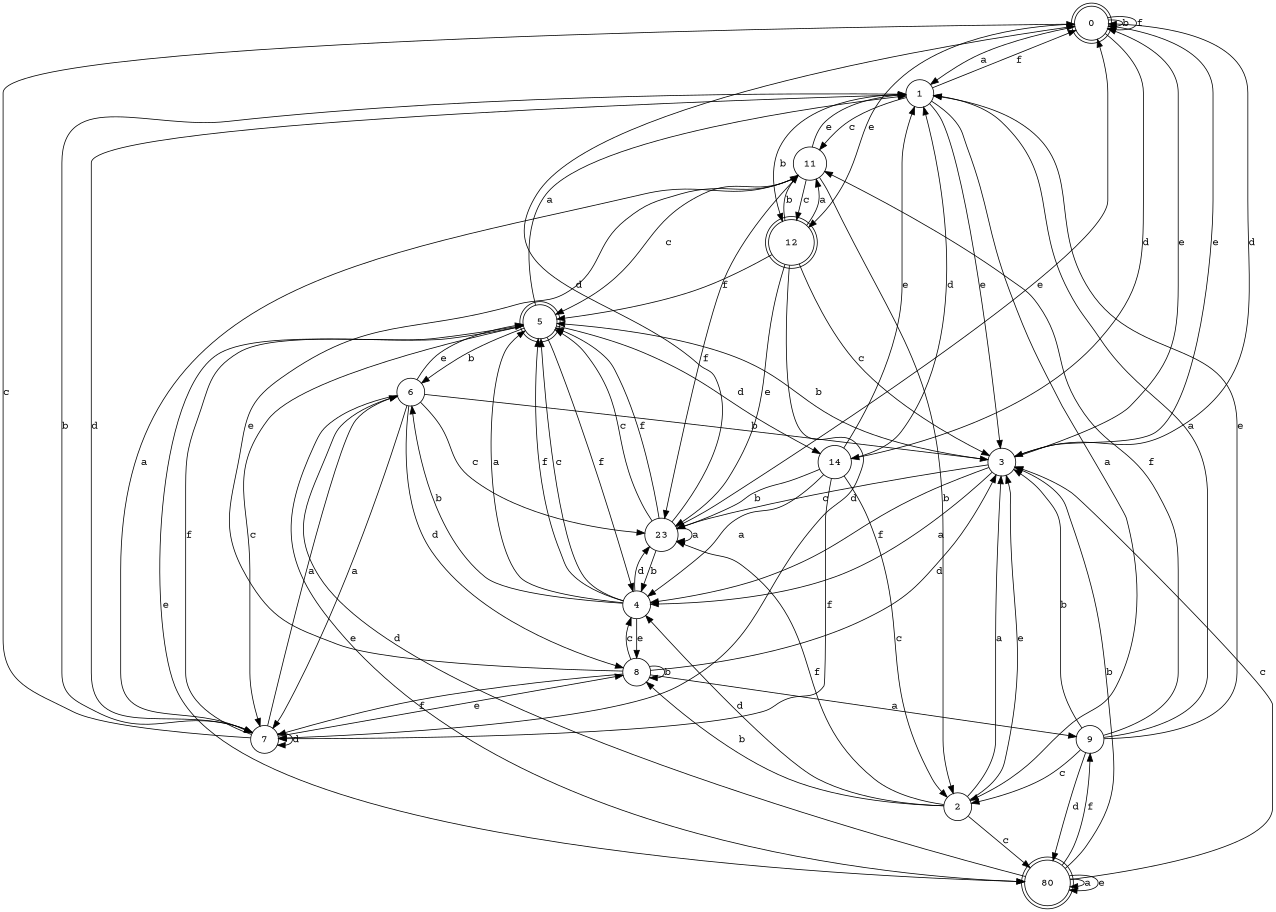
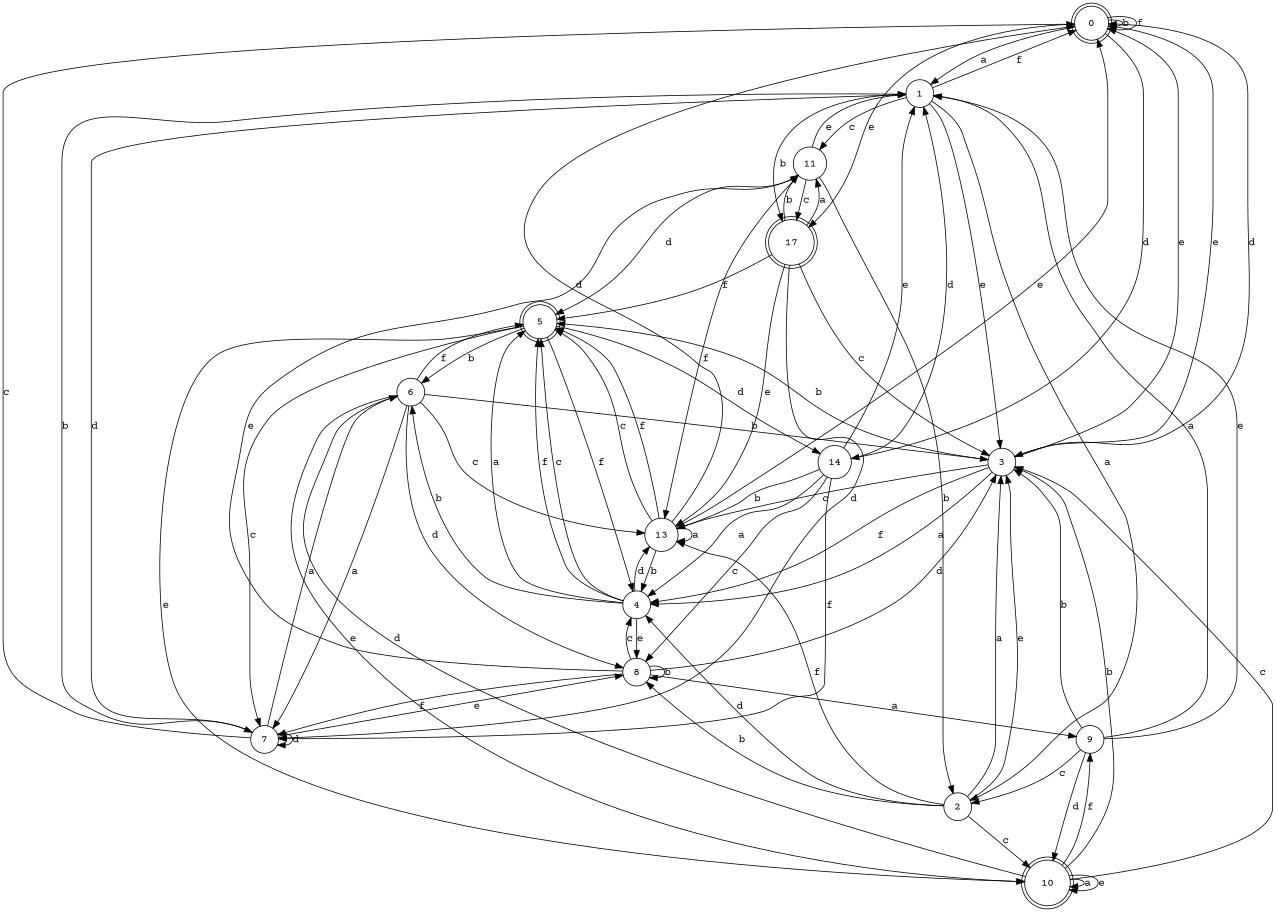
edge "5" -> "1": removed, label "a"
edge "11" -> "5": label "c" -> "d"
node "12": label "12" -> "17"
edge "11" -> "7": removed, label "a"
edge "6" -> "5": label "e" -> "f"
edge "9" -> "11": removed, label "f"
edge "7" -> "5": removed, label "f"
node "23": label "23" -> "13"
edge "14" -> "2": now "14" -> "8"
node "80": label "80" -> "10"
